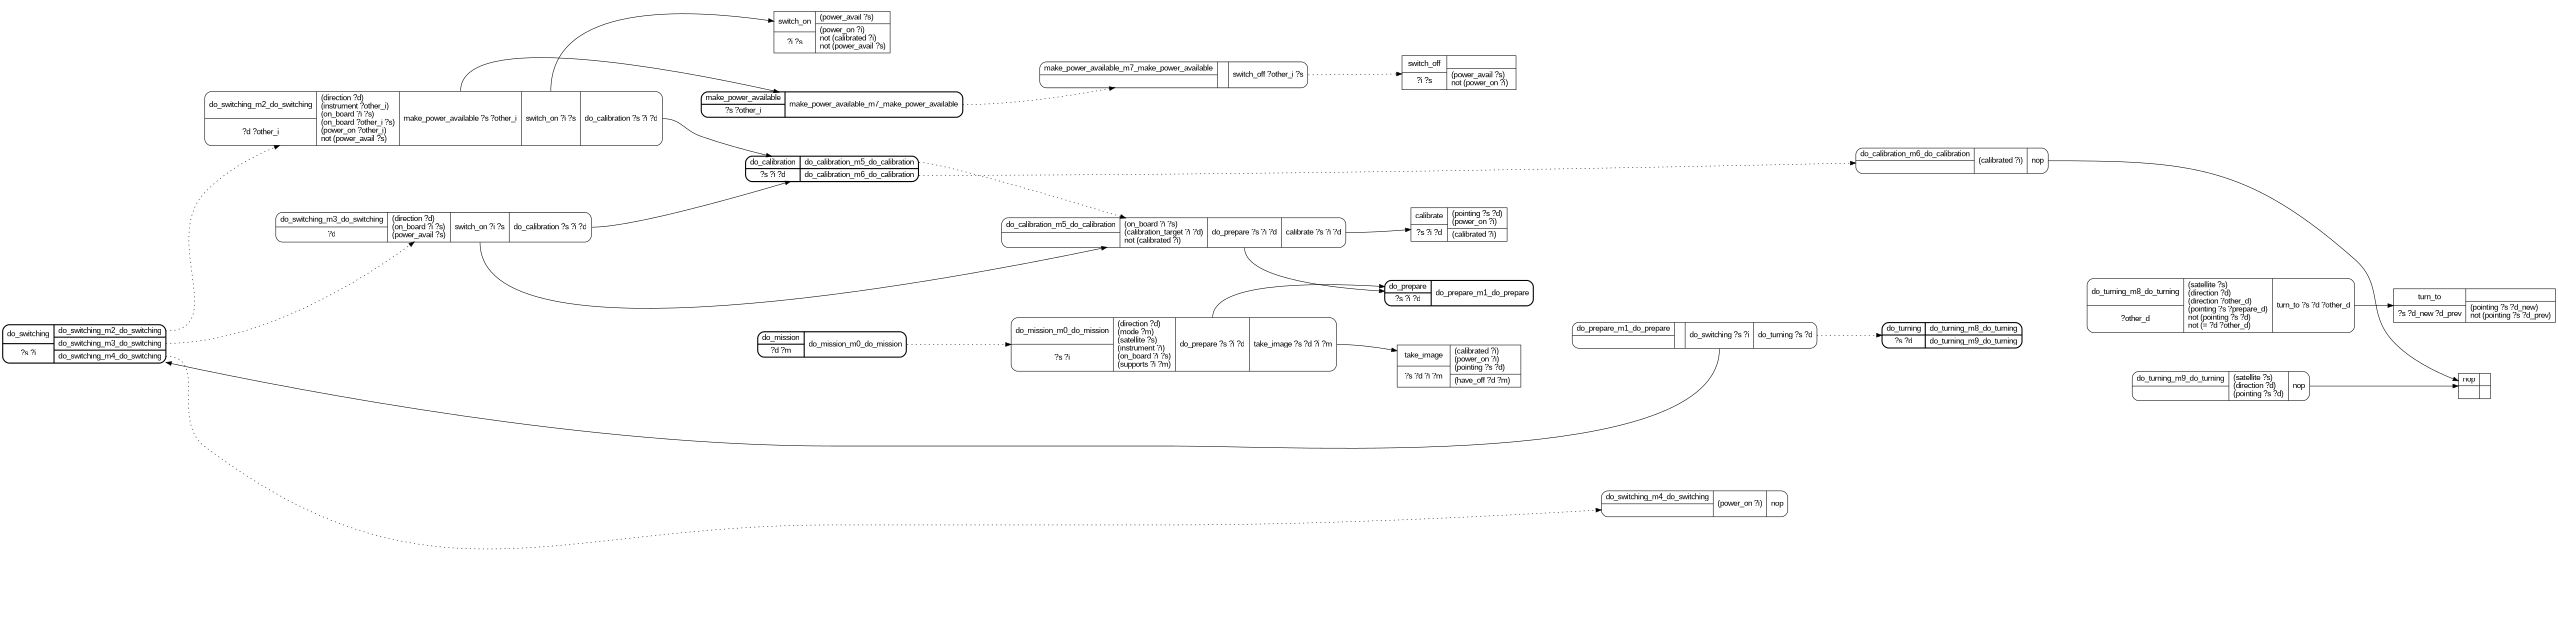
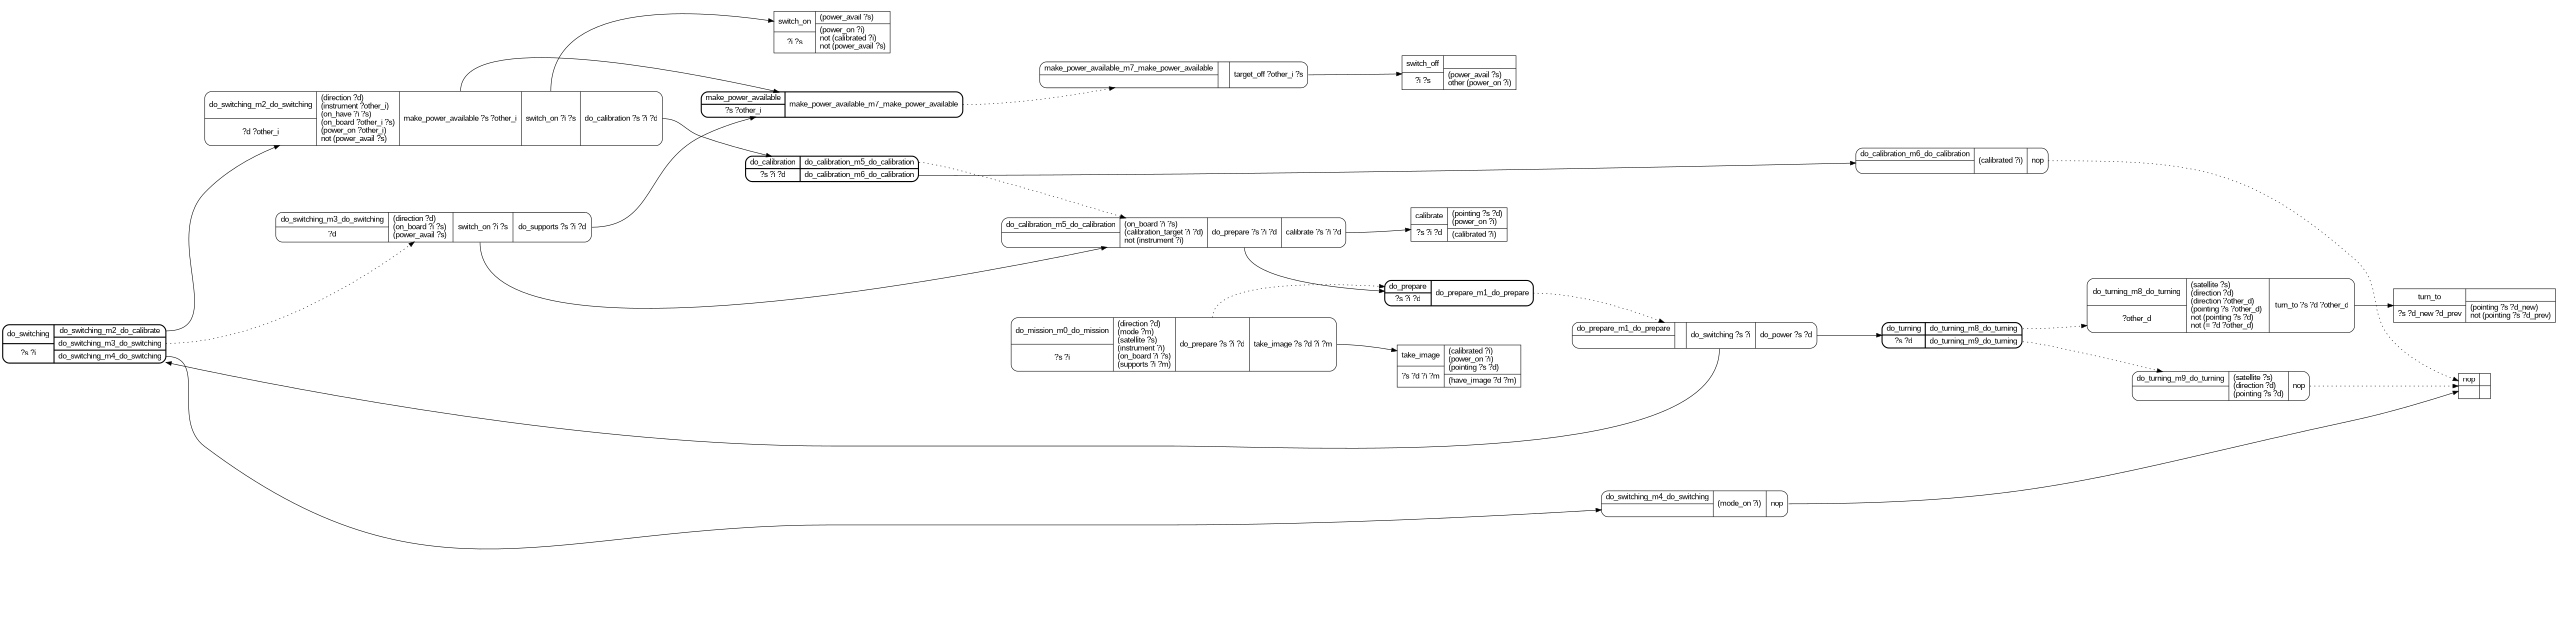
node "make_power_available_m7_make_power_available": text "switch_off ?other_i ?s" -> "target_off ?other_i ?s"
edge "make_power_available_m7_make_power_available" -> "switch_off": style dotted -> solid
node "switch_off": text "not (power_on ?i)" -> "other (power_on ?i)"
node "do_switching_m2_do_switching": text "(on_board ?i ?s)" -> "(on_have ?i ?s)"
edge "do_calibration" -> "do_calibration_m6_do_calibration": style dotted -> solid
edge "do_calibration_m6_do_calibration" -> "nop": style solid -> dotted
edge "do_switching_m3_do_switching" -> "do_calibration": now "do_switching_m3_do_switching" -> "make_power_available"
edge "do_switching" -> "do_switching_m2_do_switching": style dotted -> solid
node "do_switching_m3_do_switching": text "do_calibration ?s ?i ?d" -> "do_supports ?s ?i ?d"
node "do_calibration_m5_do_calibration": text "not (calibrated ?i)" -> "not (instrument ?i)"
edge "do_mission_m0_do_mission" -> "do_prepare": style solid -> dotted
edge "do_prepare" -> "do_prepare_m1_do_prepare": added
node "do_turning_m8_do_turning": text "(pointing ?s ?prepare_d)" -> "(pointing ?s ?other_d)"
edge "do_turning" -> "do_turning_m8_do_turning": added
node "do_switching": text "do_switching_m2_do_switching" -> "do_switching_m2_do_calibrate"
node "do_prepare_m1_do_prepare": text "do_turning ?s ?d" -> "do_power ?s ?d"
edge "do_prepare_m1_do_prepare" -> "do_turning": style dotted -> solid
node "do_mission": removed
edge "do_turning" -> "do_turning_m9_do_turning": added
node "take_image": text "(have_off ?d ?m)" -> "(have_image ?d ?m)"
edge "do_turning_m9_do_turning" -> "nop": style solid -> dotted
edge "do_switching_m4_do_switching" -> "nop": added
node "do_switching_m4_do_switching": text "(power_on ?i)" -> "(mode_on ?i)"
edge "do_switching" -> "do_switching_m4_do_switching": style dotted -> solid
